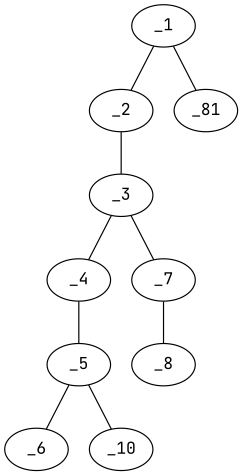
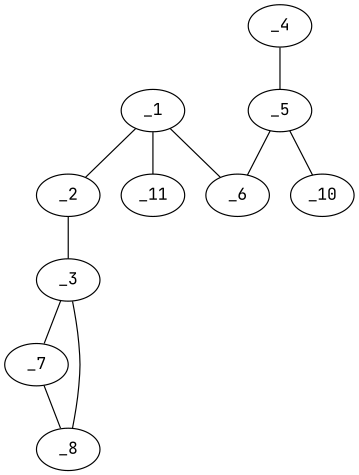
node "_81": label "_81" -> "_11"
edge "_1" -- "_6": added
edge "_3" -- "_4": now "_3" -- "_8"
